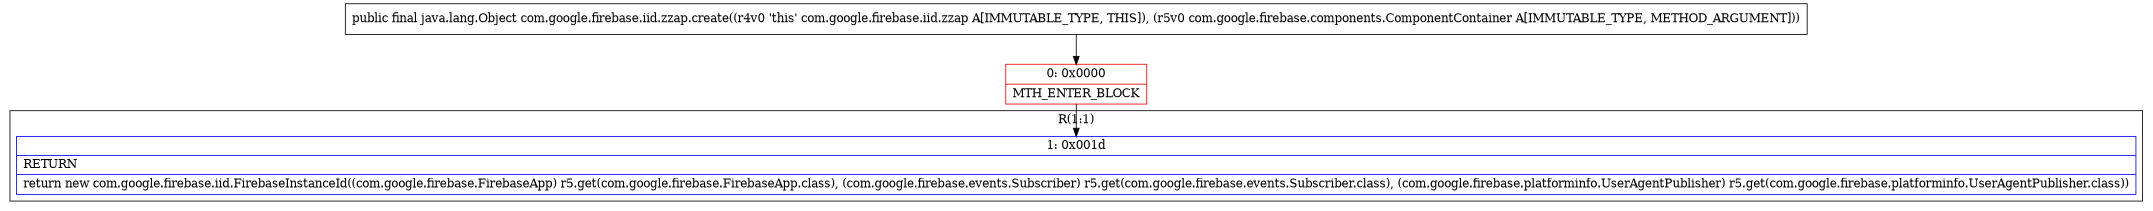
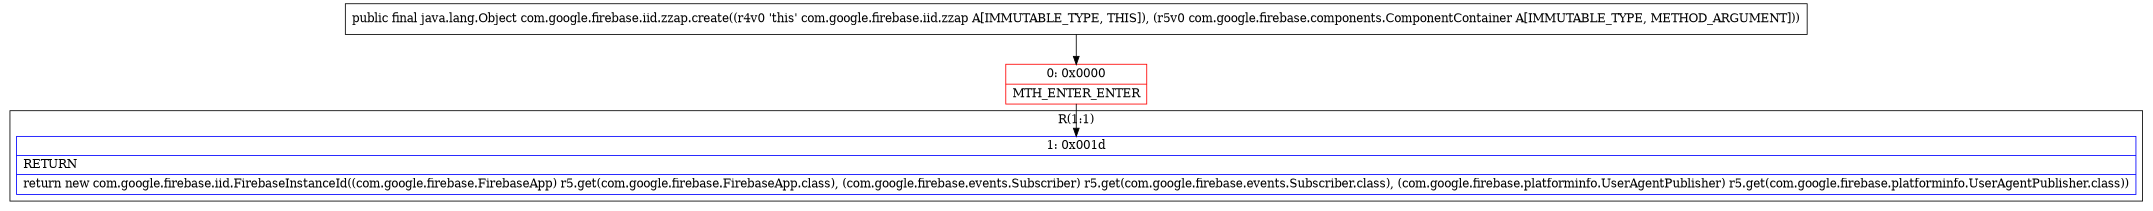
node "0: 0x0000": text "MTH_ENTER_BLOCK" -> "MTH_ENTER_ENTER"
